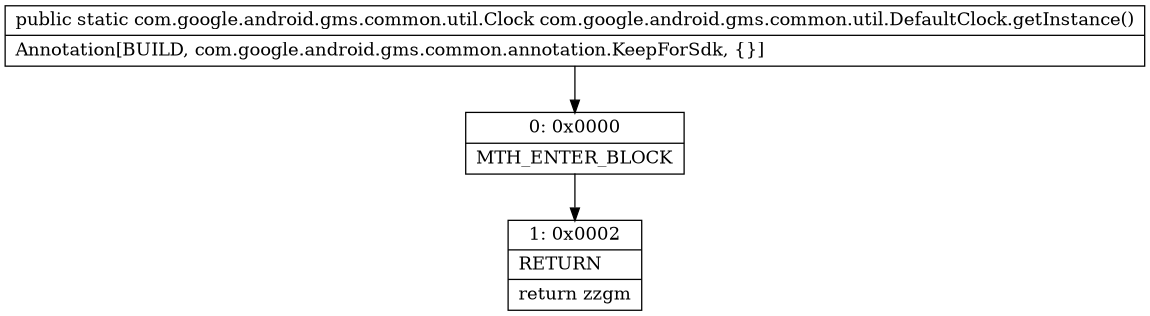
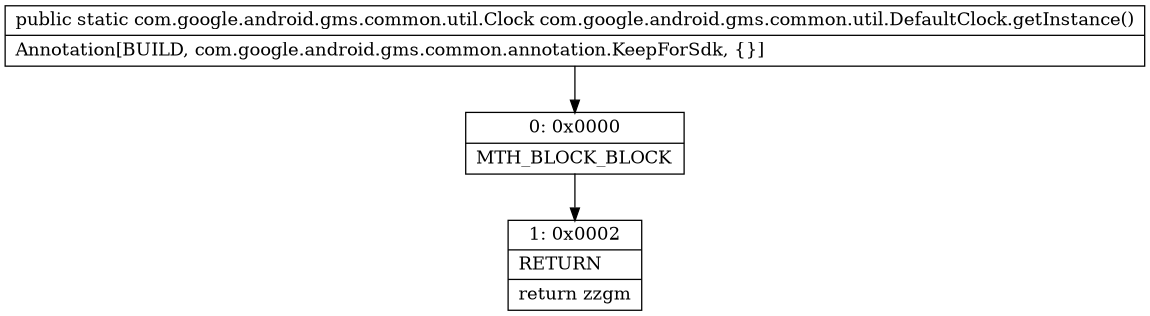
node "0: 0x0000": text "MTH_ENTER_BLOCK" -> "MTH_BLOCK_BLOCK"
